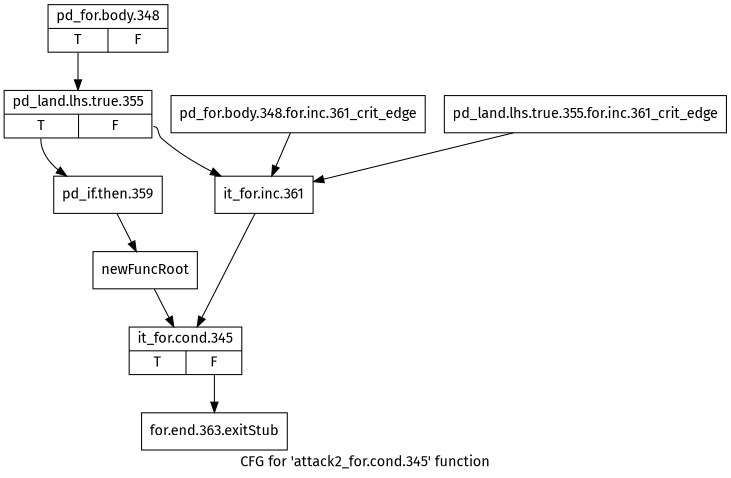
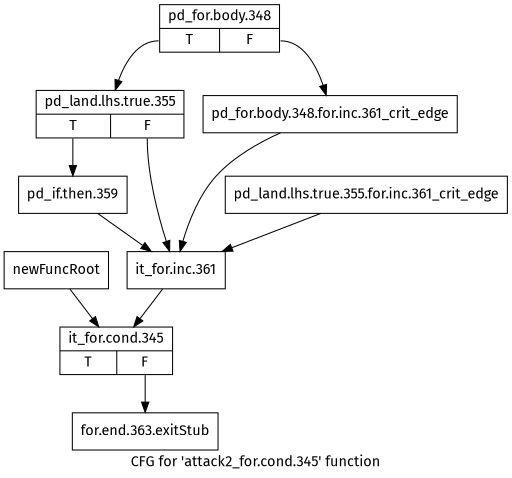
edge "pd_for.body.348" -> "pd_for.body.348.for.inc.361_crit_edge": added
edge "pd_if.then.359" -> "newFuncRoot": now "pd_if.then.359" -> "it_for.inc.361"
